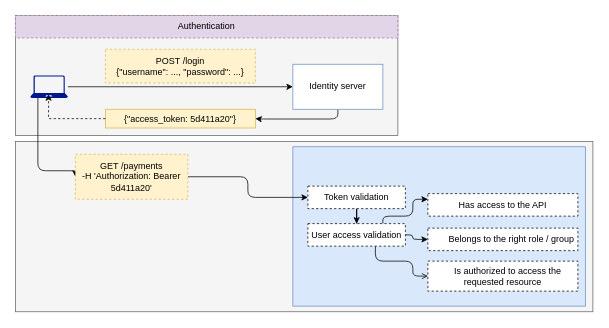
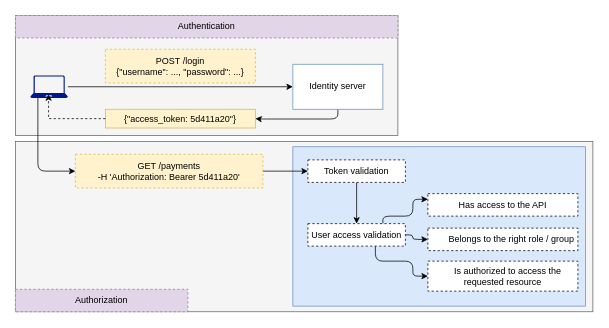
node "GET /payments -H 'Authorization: Bearer 5d411a20'": size 113x45 -> 188x34
node "Token validation": moved (357, 197) -> (357, 171)
edge "User access validation" -> "Is authorized to access the requested resource": arrowhead open -> classic
node "Authorization": added
